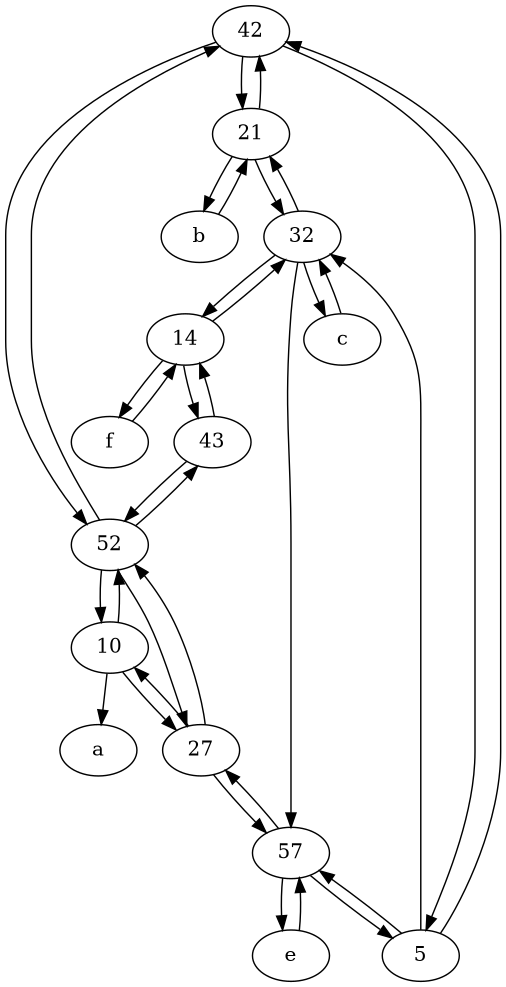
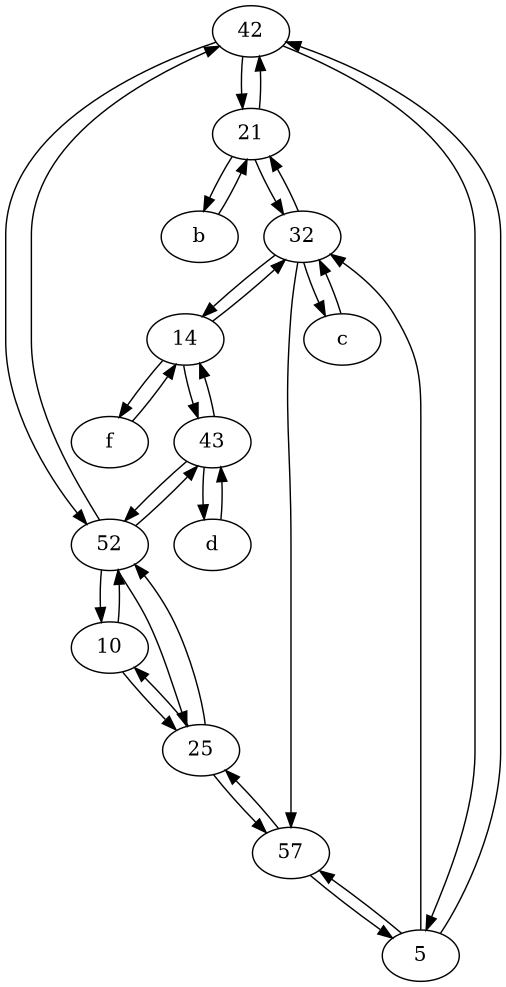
node "d": added
node "a": removed
node "27": label "27" -> "25"
node "e": removed
